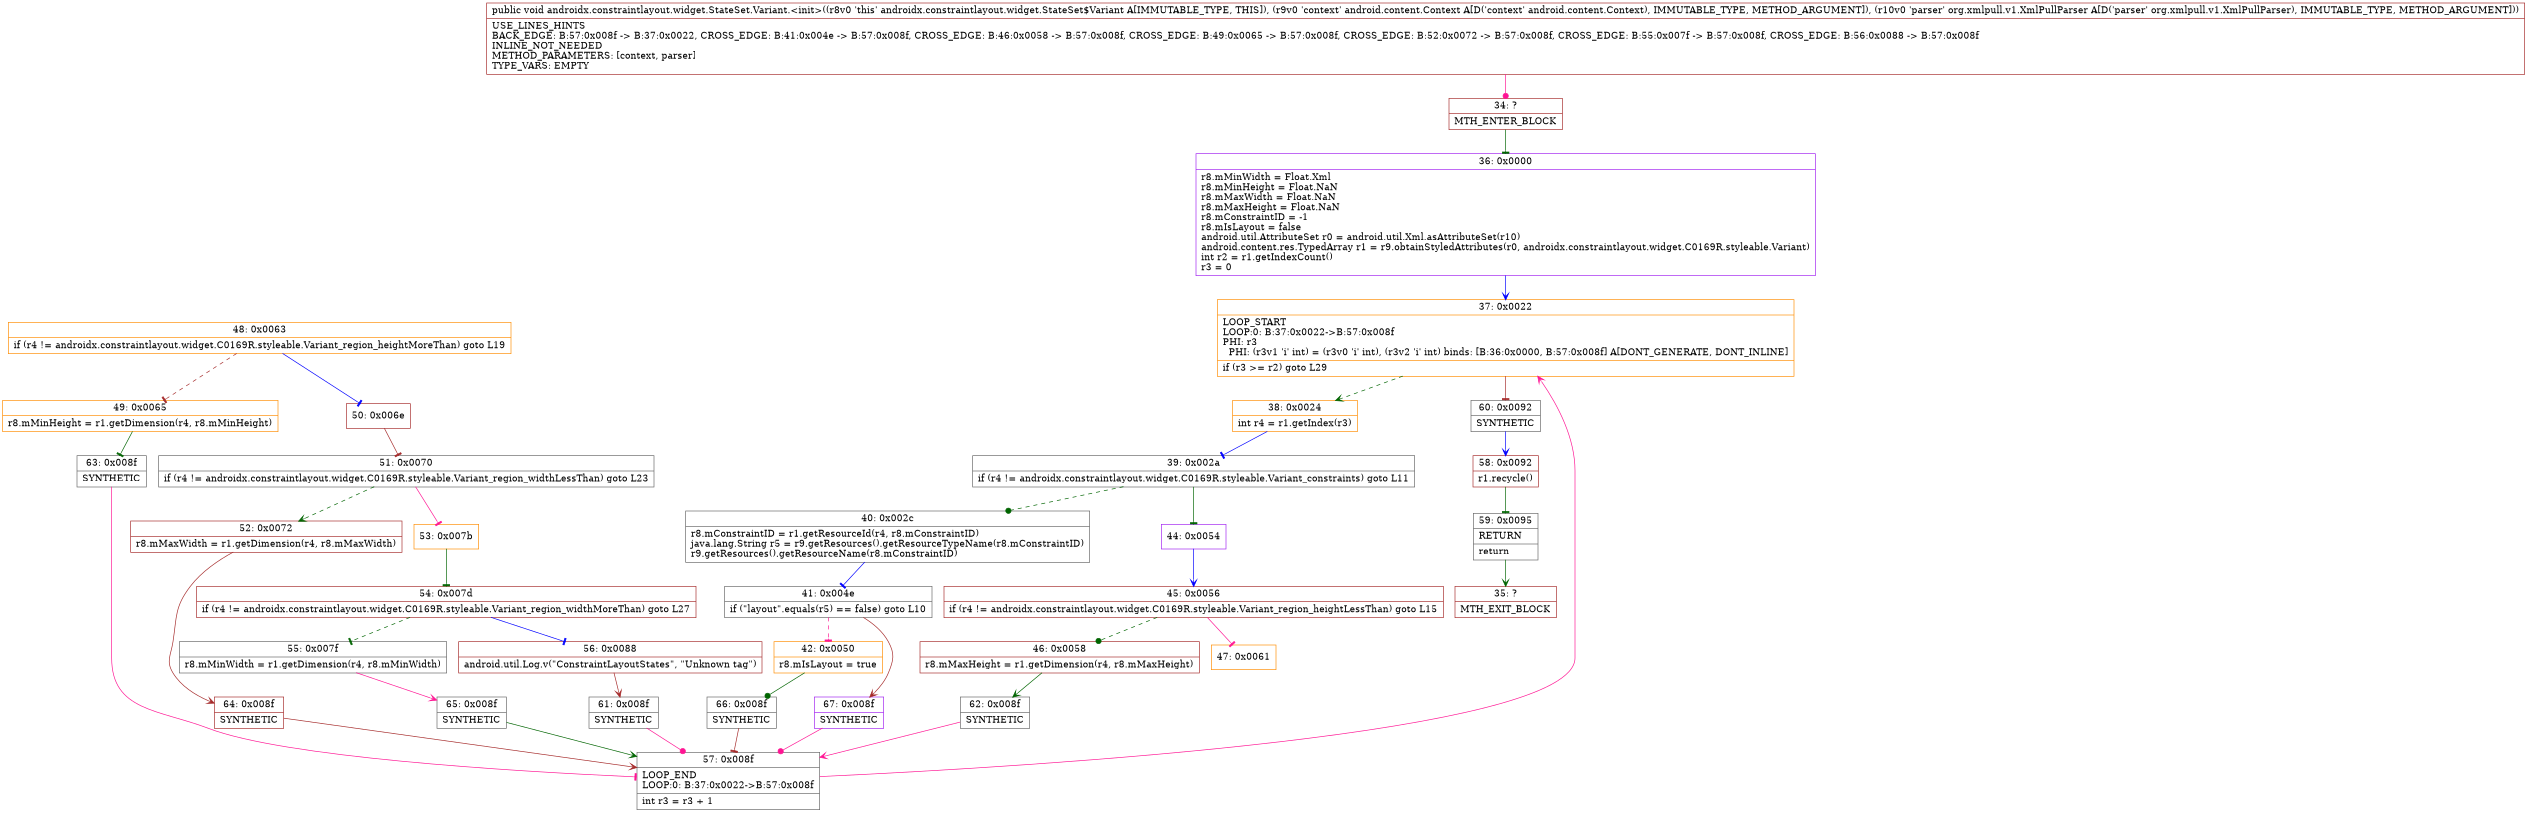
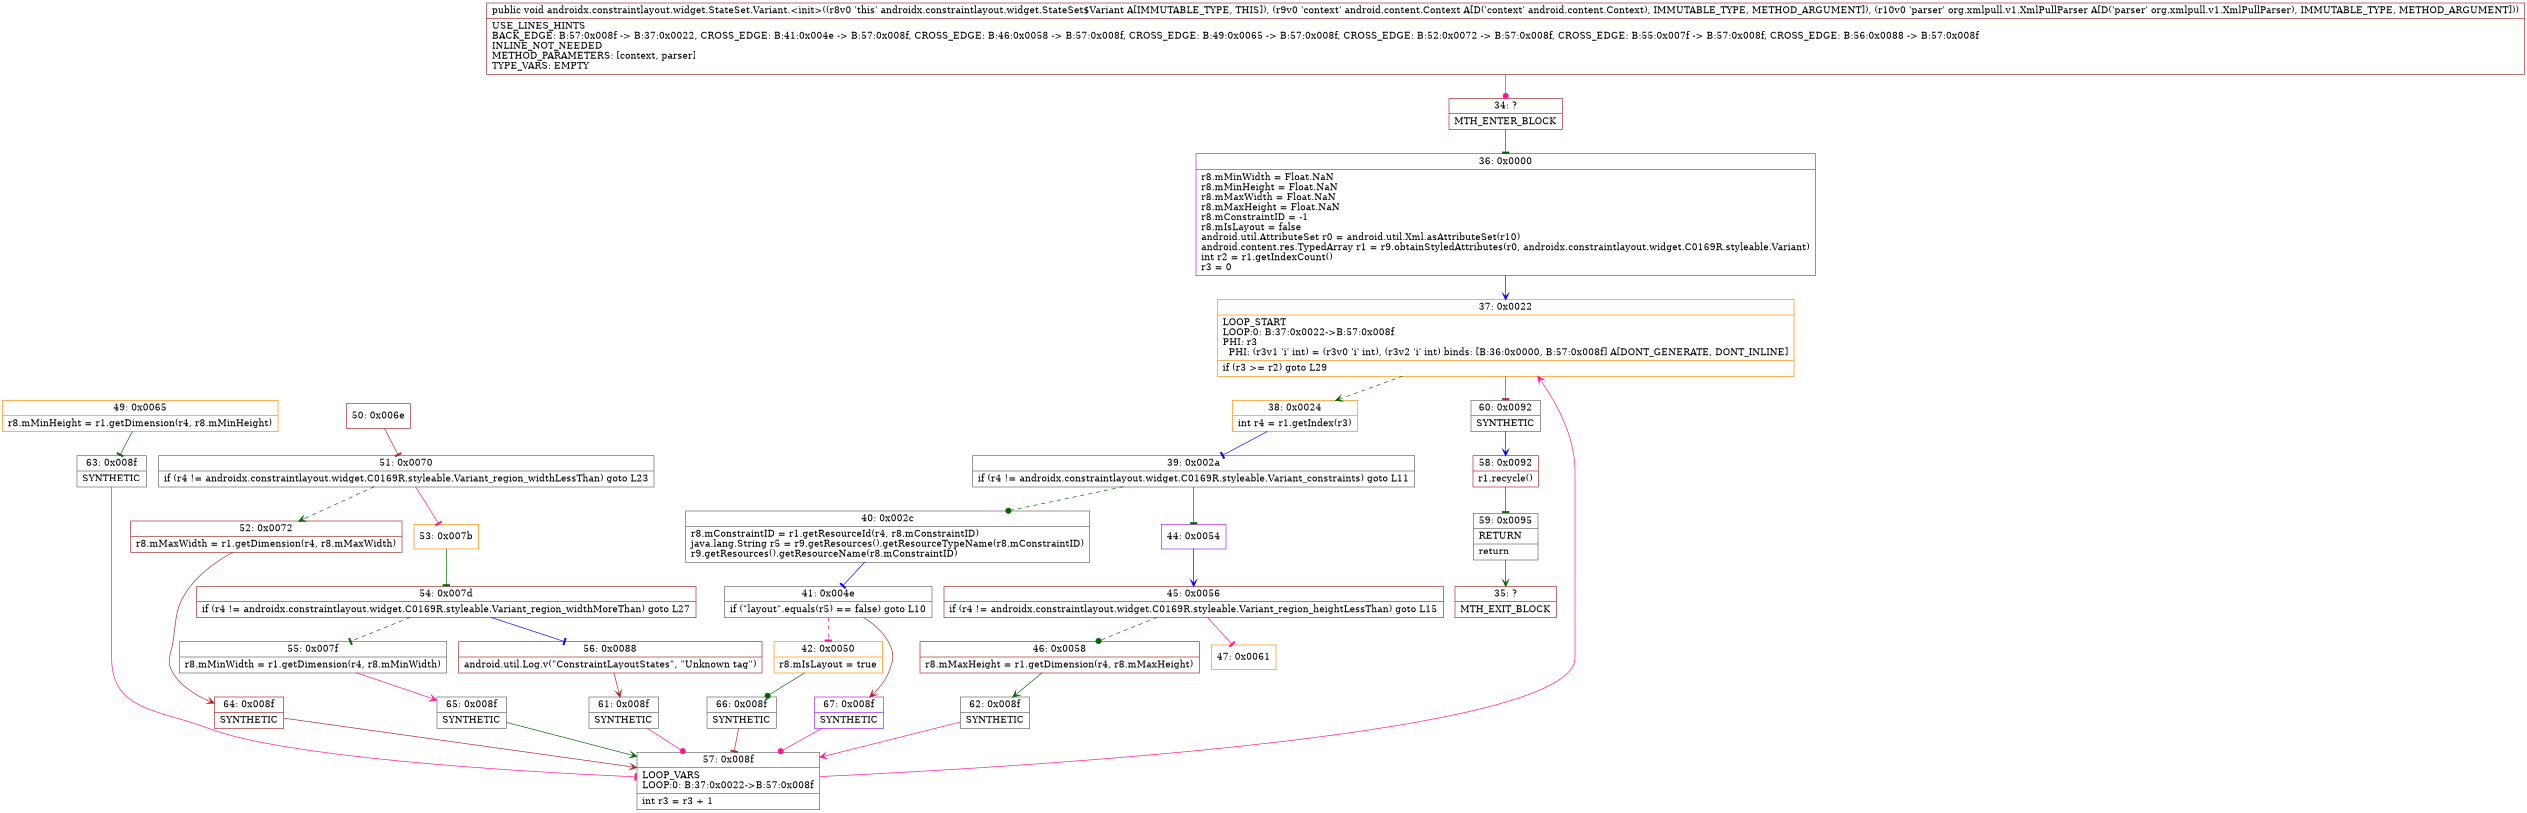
node "36: 0x0000": text "r8.mMinWidth = Float.Xml" -> "r8.mMinWidth = Float.NaN"
node "48: 0x0063": removed
node "57: 0x008f": text "LOOP_END" -> "LOOP_VARS"
